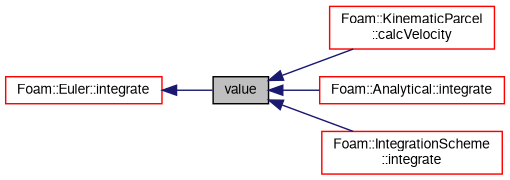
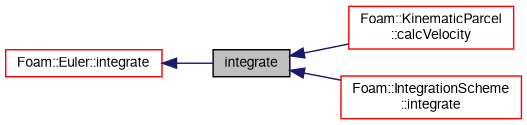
node "value": label "value" -> "integrate"
node "Foam::Analytical::integrate": removed
